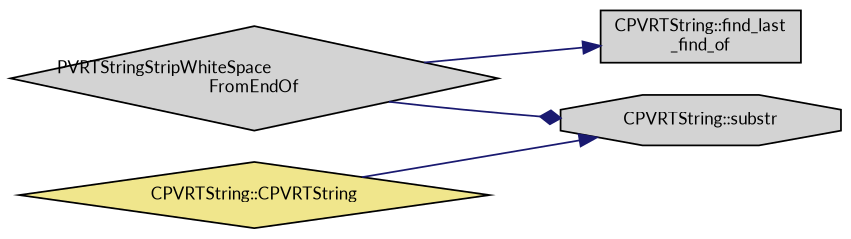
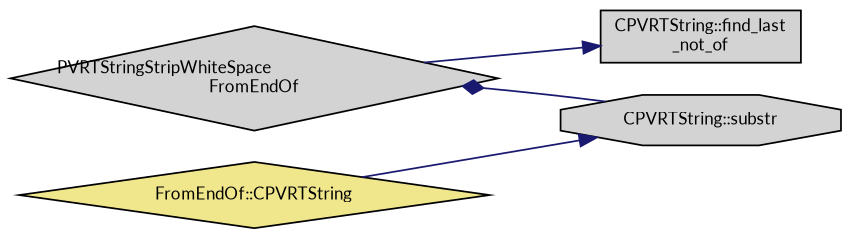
node "CPVRTString::find_last _find_of": label "CPVRTString::find_last _find_of" -> "CPVRTString::find_last _not_of"
edge "PVRTStringStripWhiteSpace FromEndOf" -> "CPVRTString::substr": reversed
node "CPVRTString::CPVRTString": label "CPVRTString::CPVRTString" -> "FromEndOf::CPVRTString"
